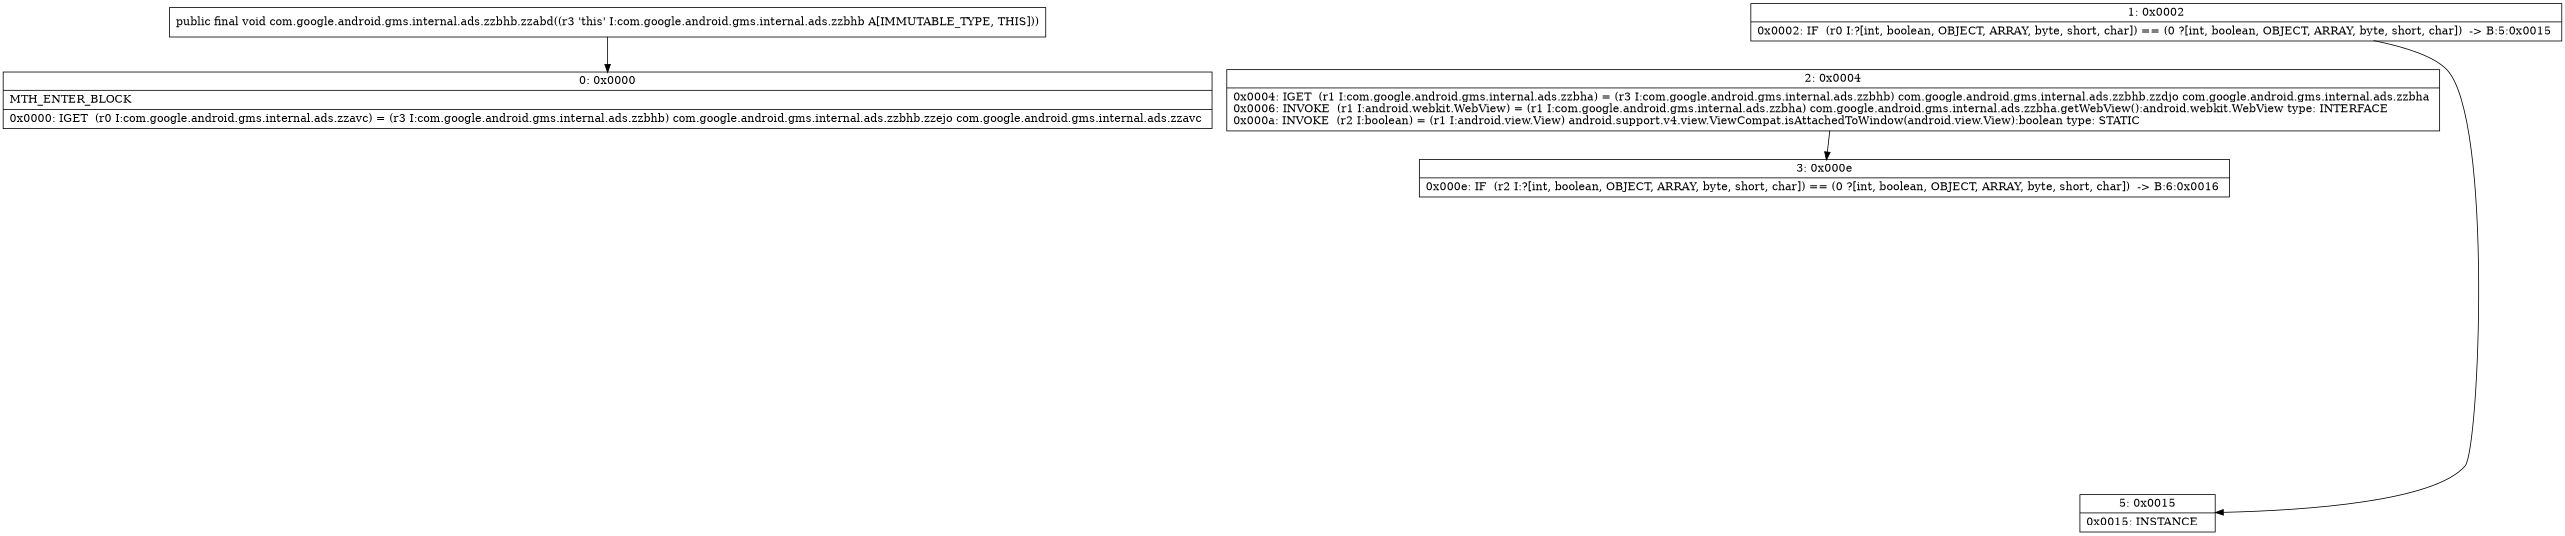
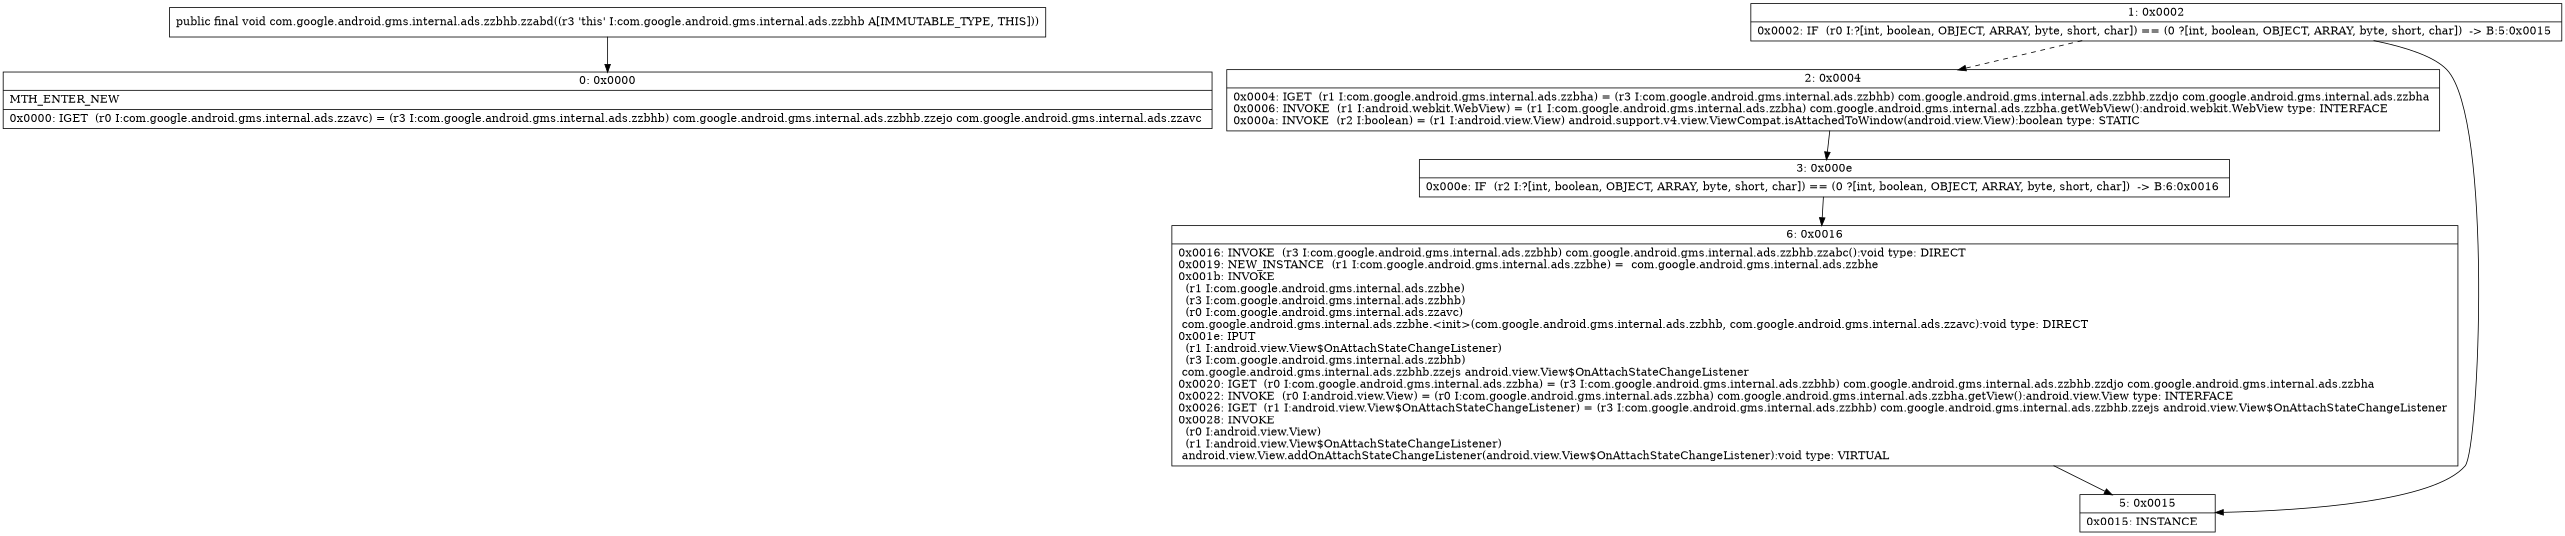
edge "1: 0x0002" -> "2: 0x0004": added
node "0: 0x0000": text "MTH_ENTER_BLOCK" -> "MTH_ENTER_NEW"
node "6: 0x0016": added
